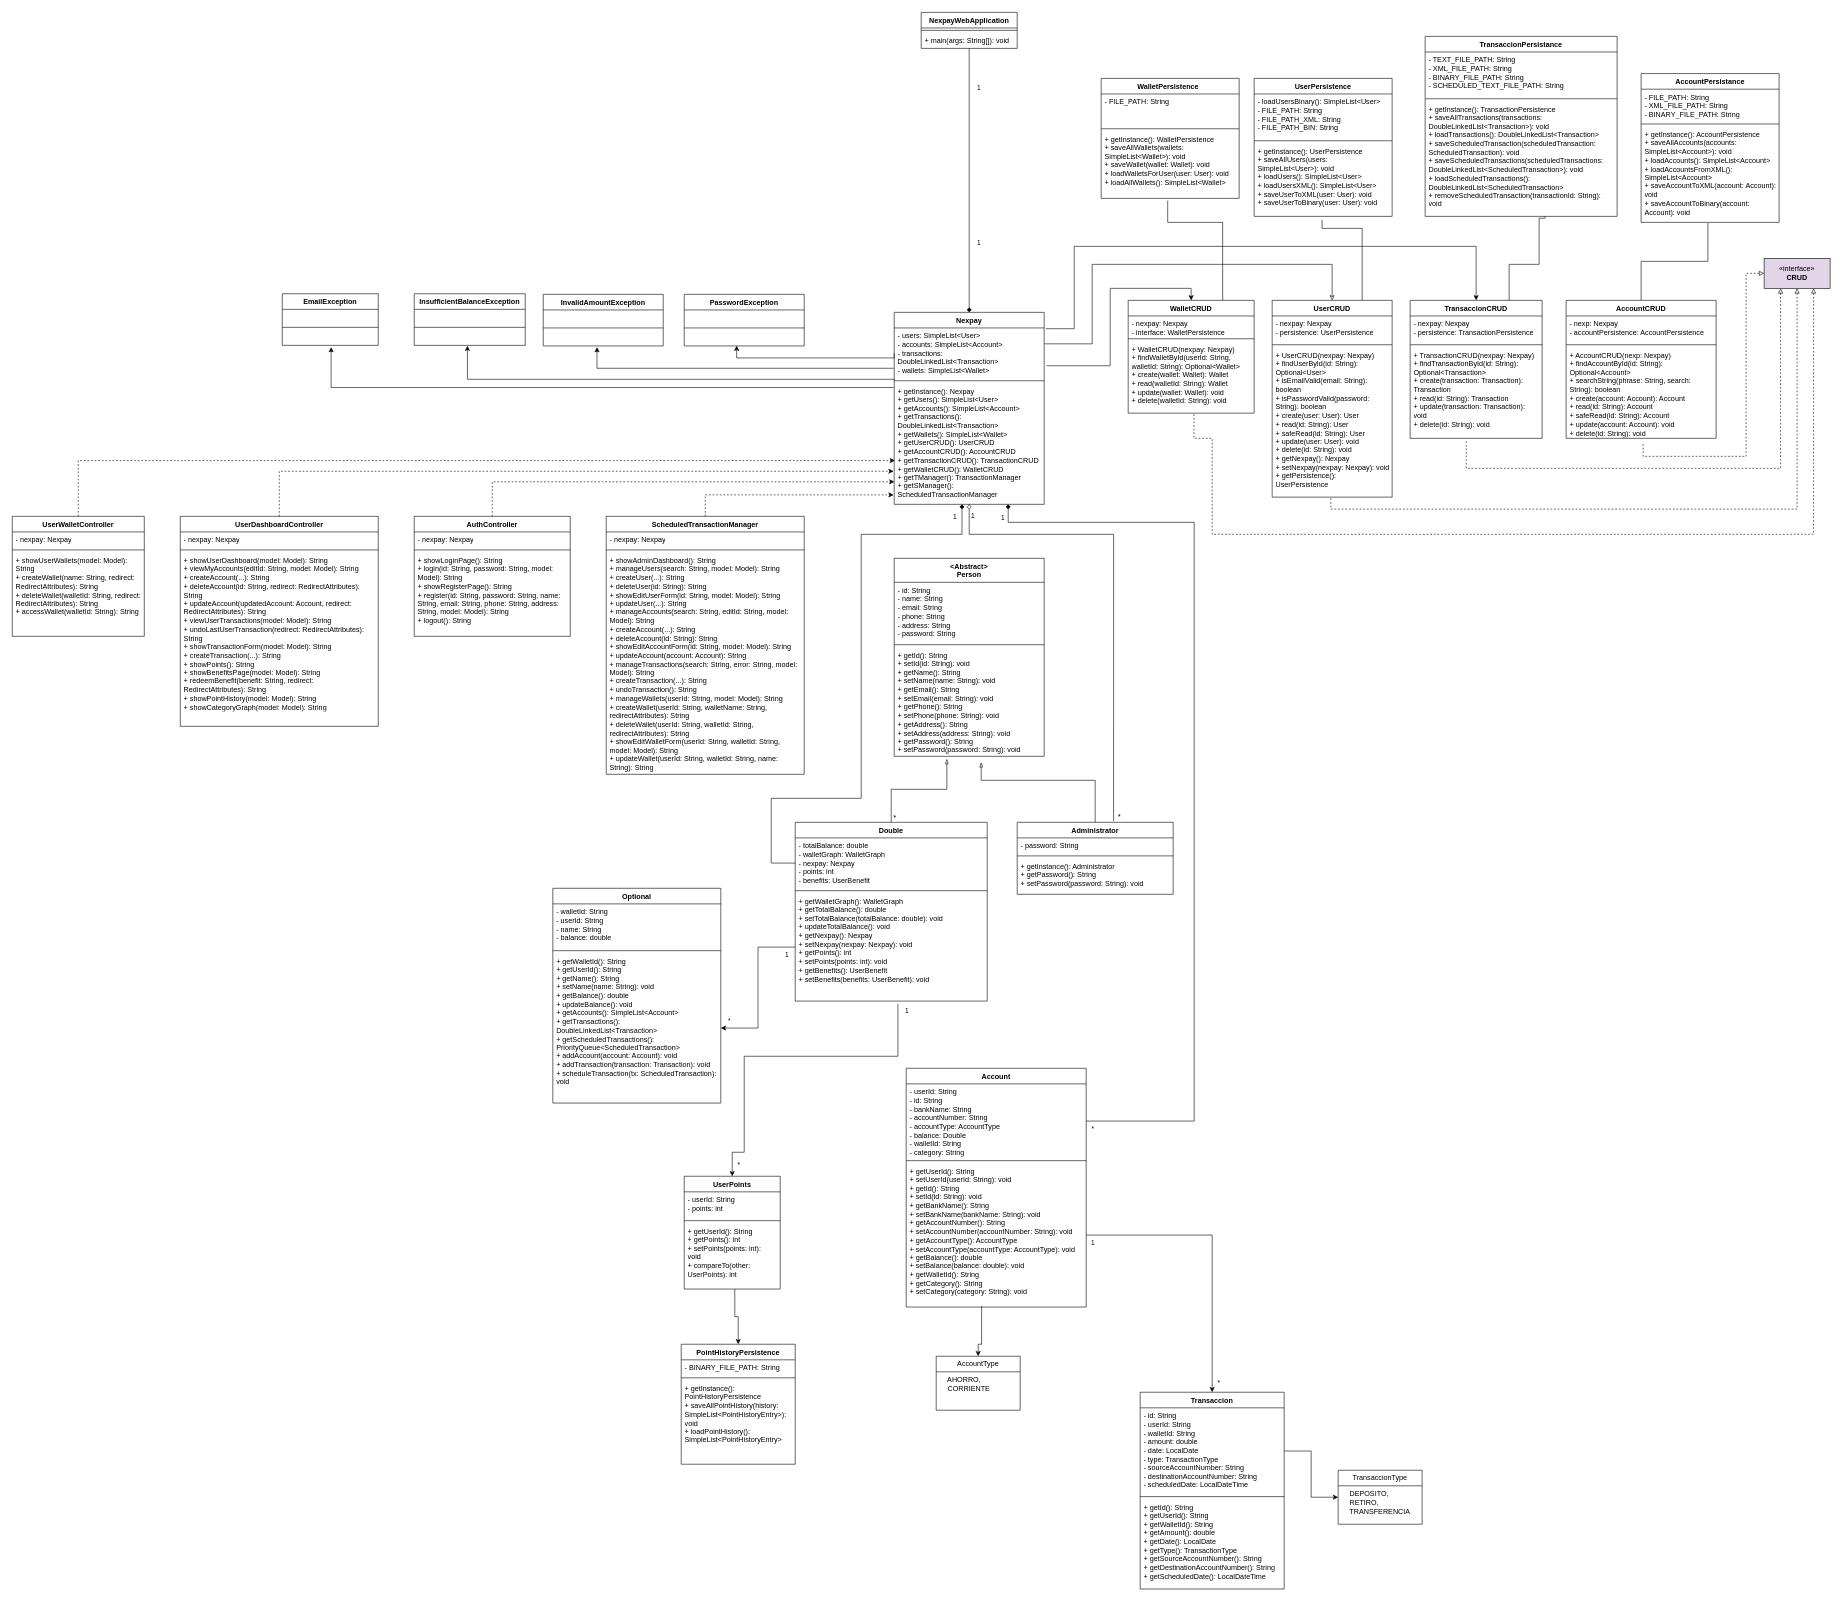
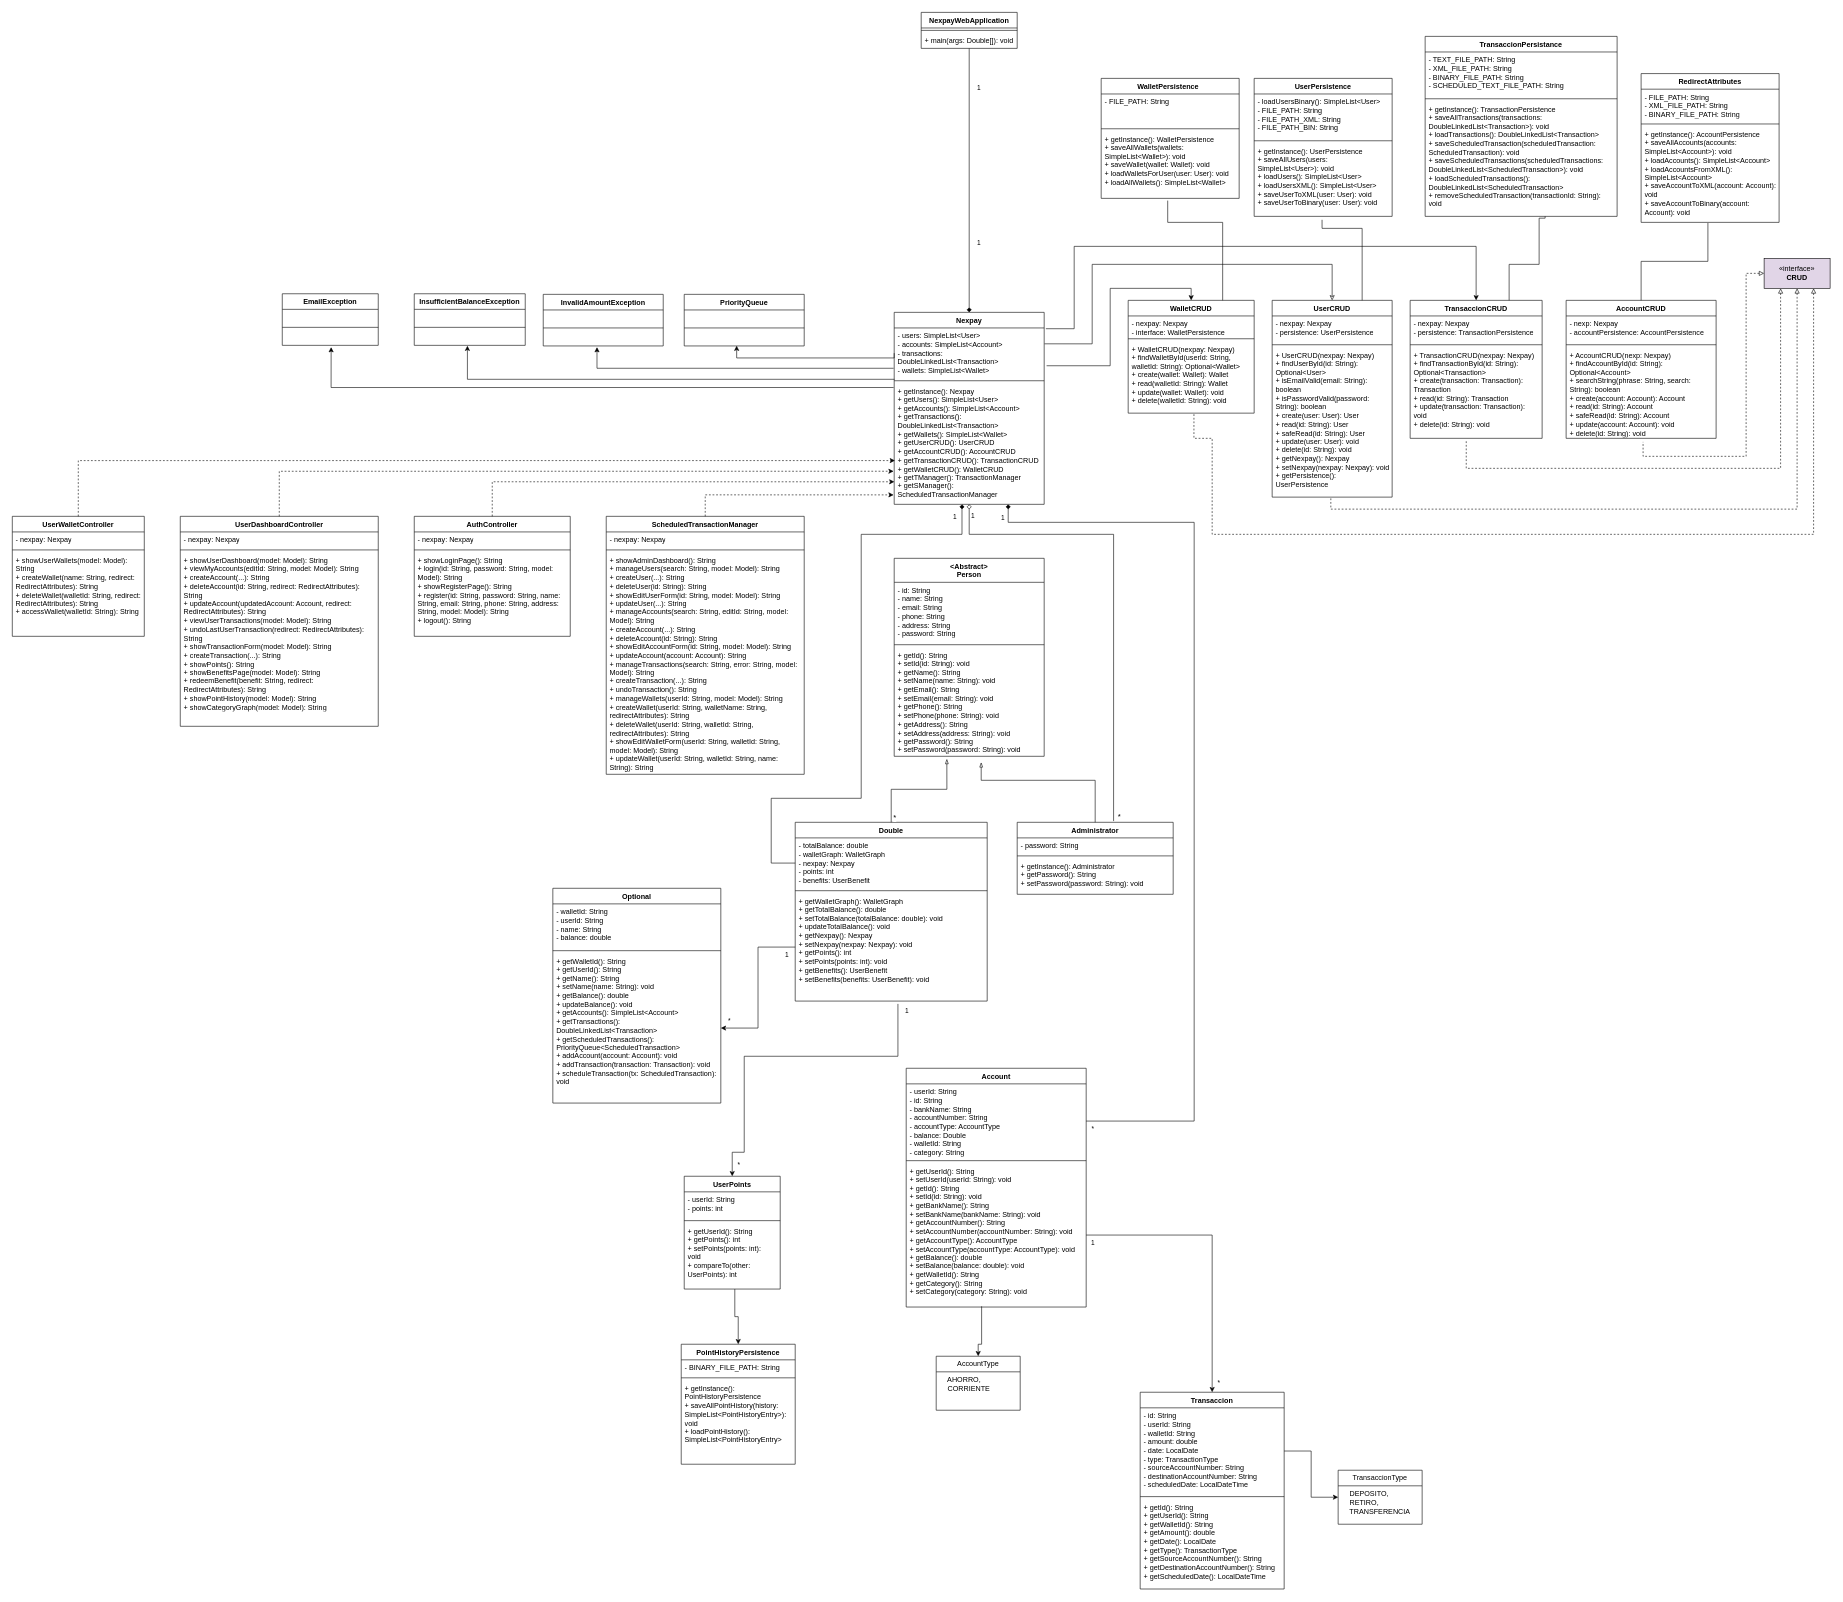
node "+ main(args: String[]): void": label "+ main(args: String[]): void" -> "+ main(args: Double[]): void"
node "AccountPersistance": label "AccountPersistance" -> "RedirectAttributes"
node "PasswordException": label "PasswordException" -> "PriorityQueue"
